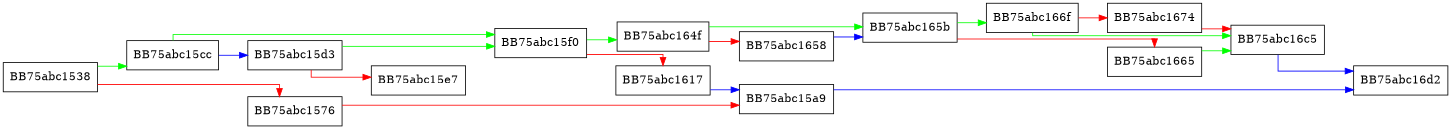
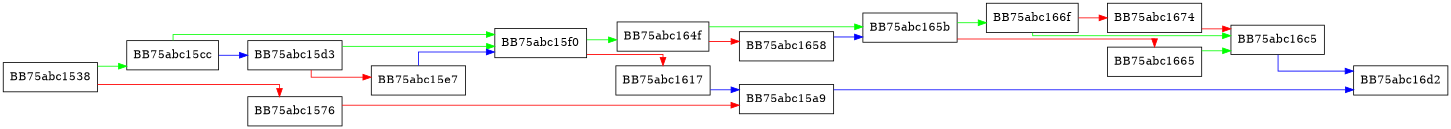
edge "BB75abc15e7" -> "BB75abc15f0": added
